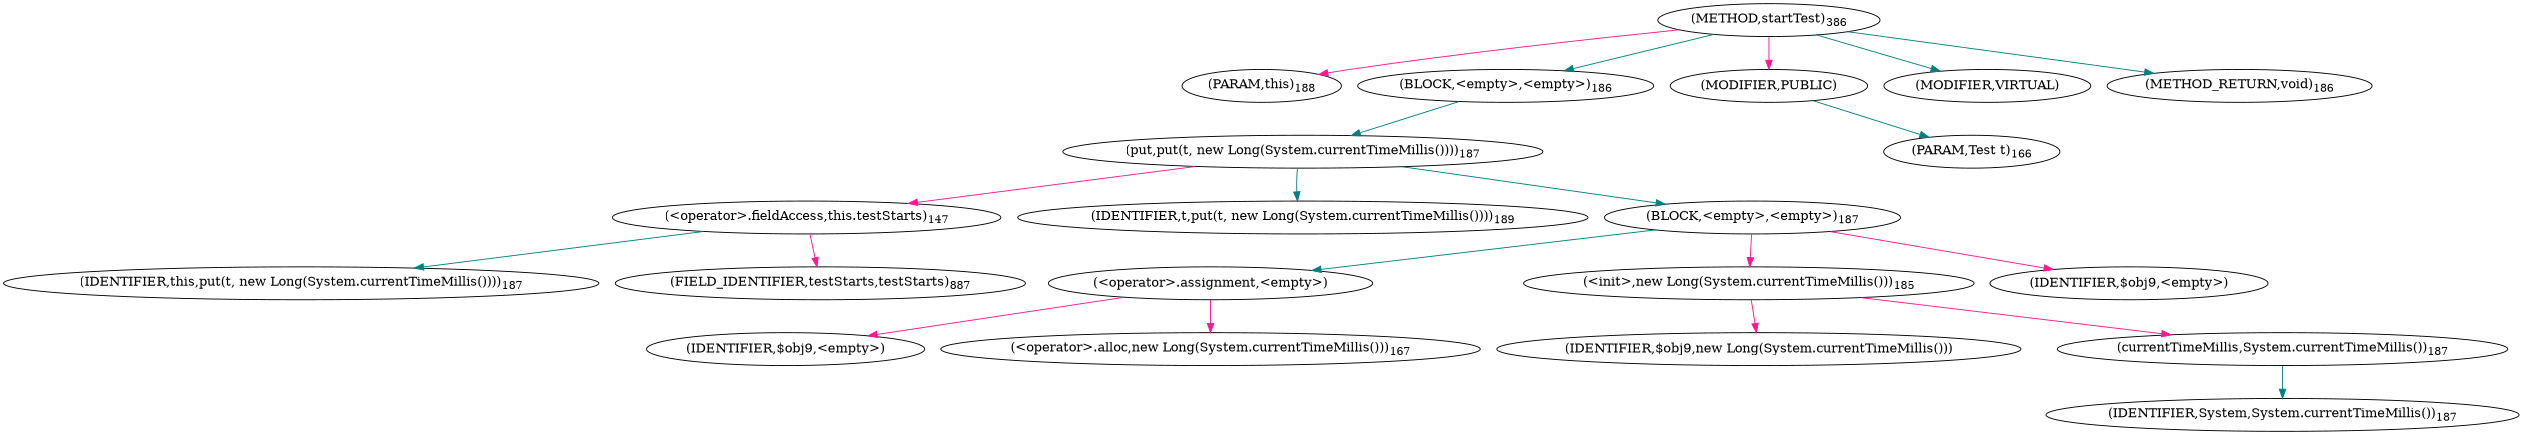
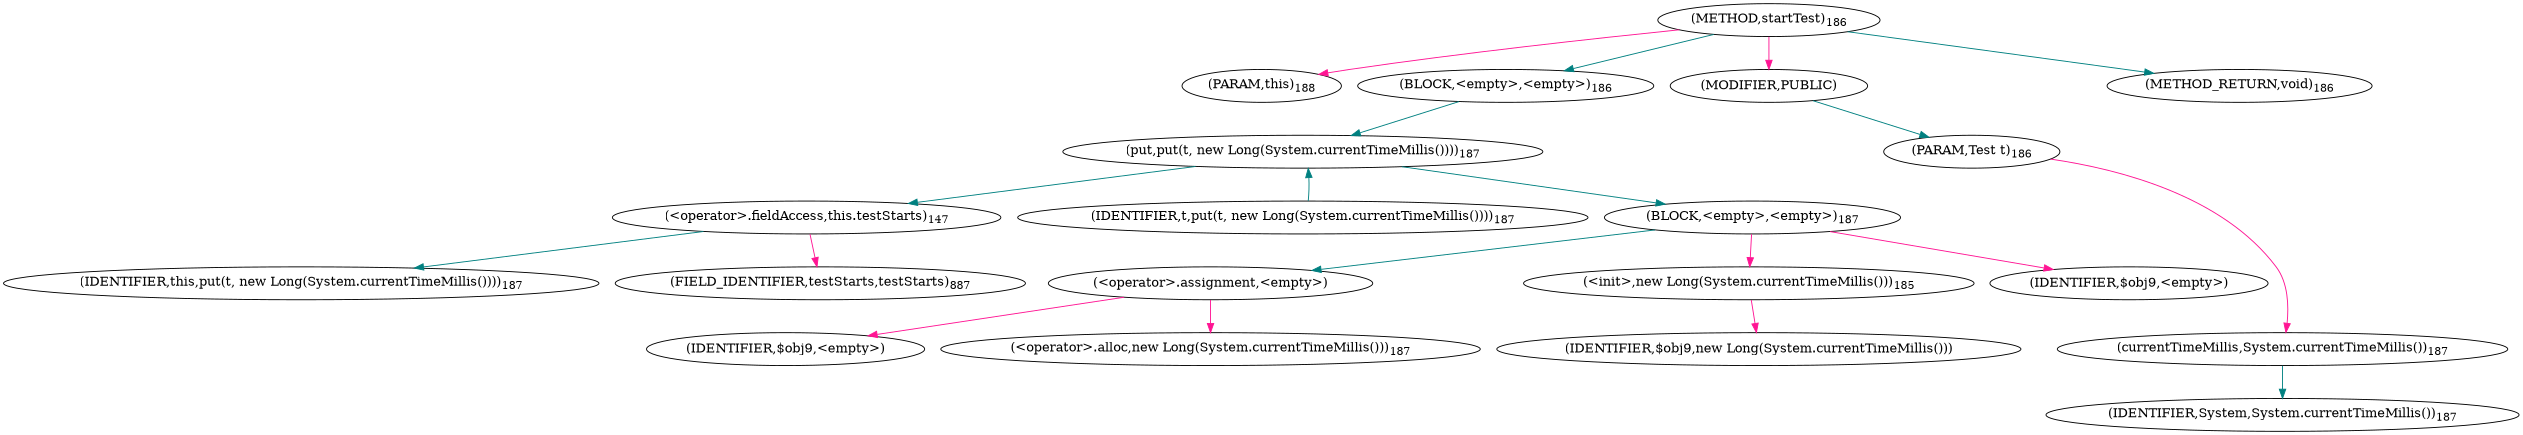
node "(METHOD,startTest)": text "386" -> "186"
node "(MODIFIER,VIRTUAL)": removed
node "(PARAM,Test t)": text "166" -> "186"
edge "(put,put(t, new Long(System.currentTimeMillis())))" -> "(IDENTIFIER,t,put(t, new Long(System.currentTimeMillis())))": reversed
edge "(put,put(t, new Long(System.currentTimeMillis())))" -> "(<operator>.fieldAccess,this.testStarts)": color deeppink -> teal
node "(IDENTIFIER,t,put(t, new Long(System.currentTimeMillis())))": text "189" -> "187"
edge "(<init>,new Long(System.currentTimeMillis()))" -> "(currentTimeMillis,System.currentTimeMillis())": now "(PARAM,Test t)" -> "(currentTimeMillis,System.currentTimeMillis())"
node "(<operator>.alloc,new Long(System.currentTimeMillis()))": text "167" -> "187"
